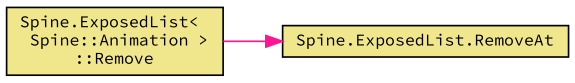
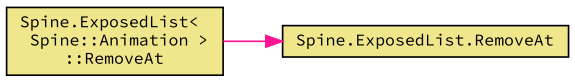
node "Spine.ExposedList< Spine::Animation > ::Remove": label "Spine.ExposedList< Spine::Animation > ::Remove" -> "Spine.ExposedList< Spine::Animation > ::RemoveAt"
